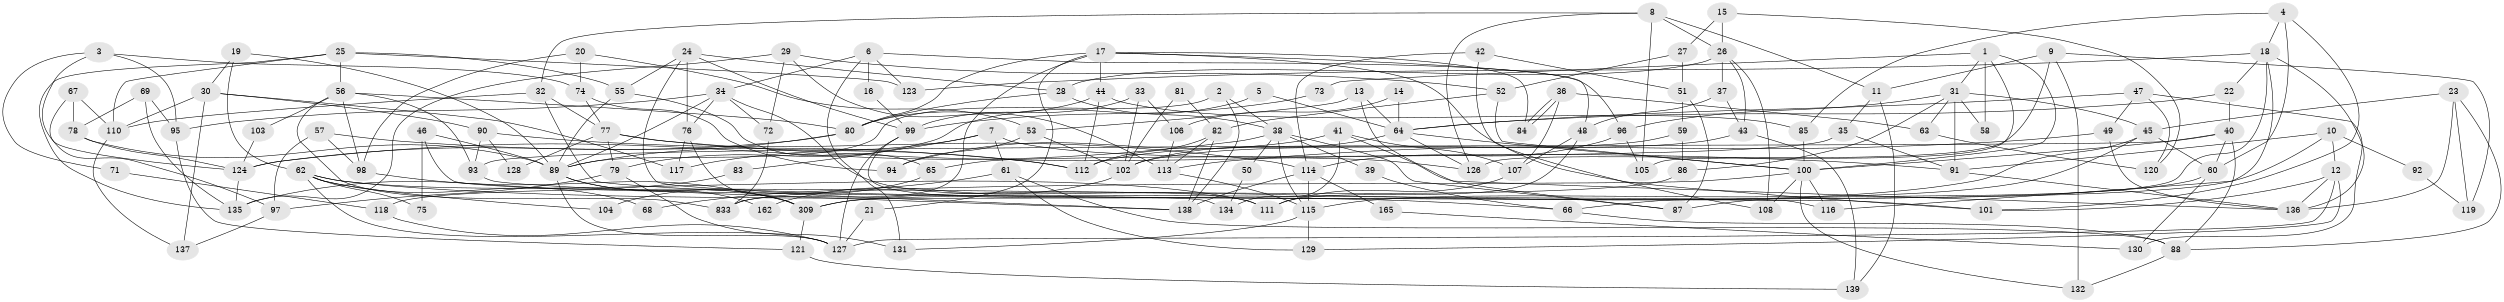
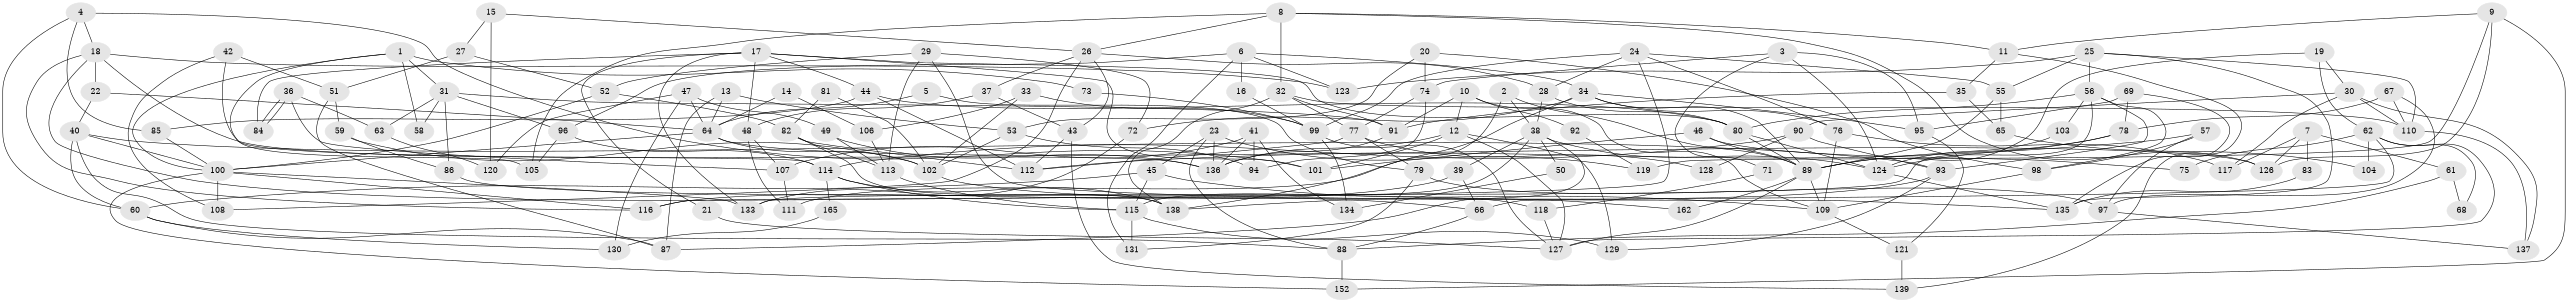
edge "31" -- "45": removed
edge "77" -- "91": now "32" -- "91"
edge "62" -- "111": removed
edge "39" -- "116": added
node "833": label "833" -> "133"
node "309": label "309" -> "109"
edge "61" -- "129": now "93" -- "129"
node "132": label "132" -> "152"
